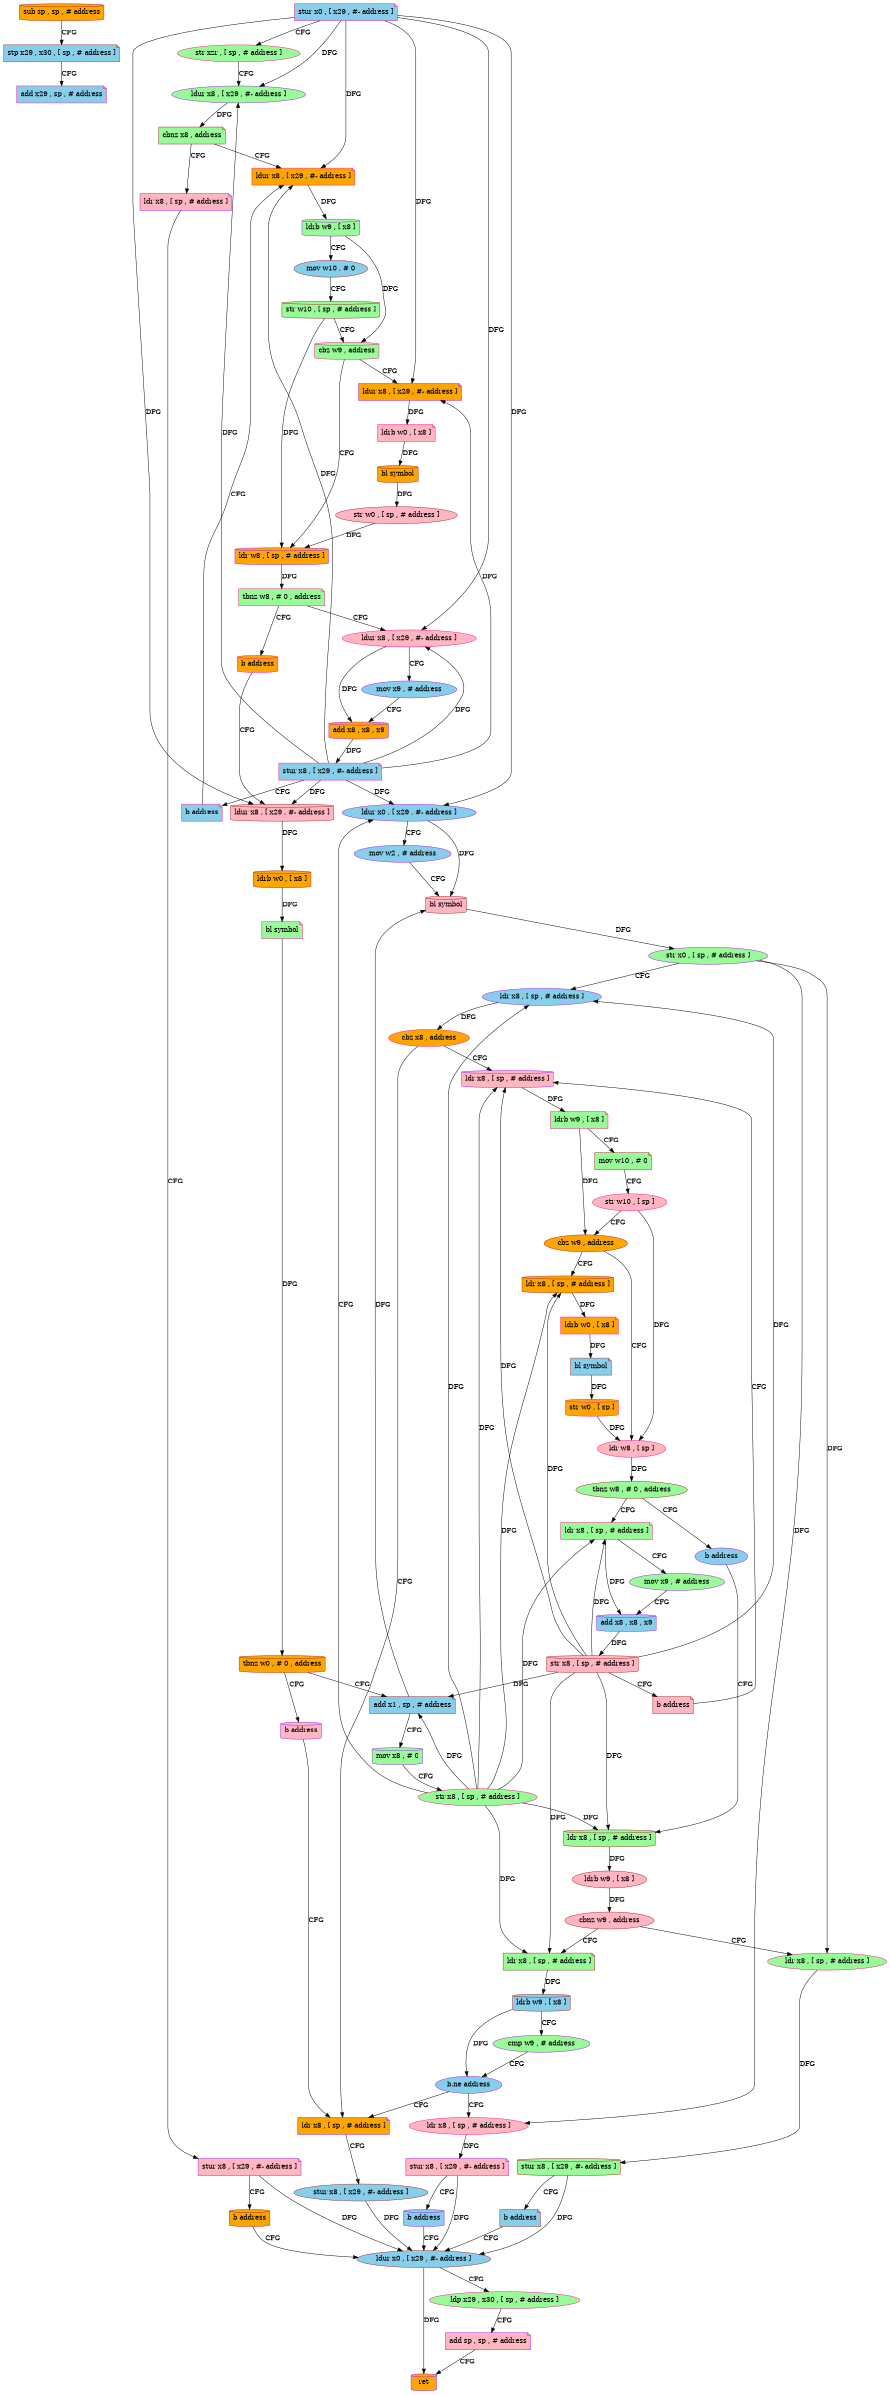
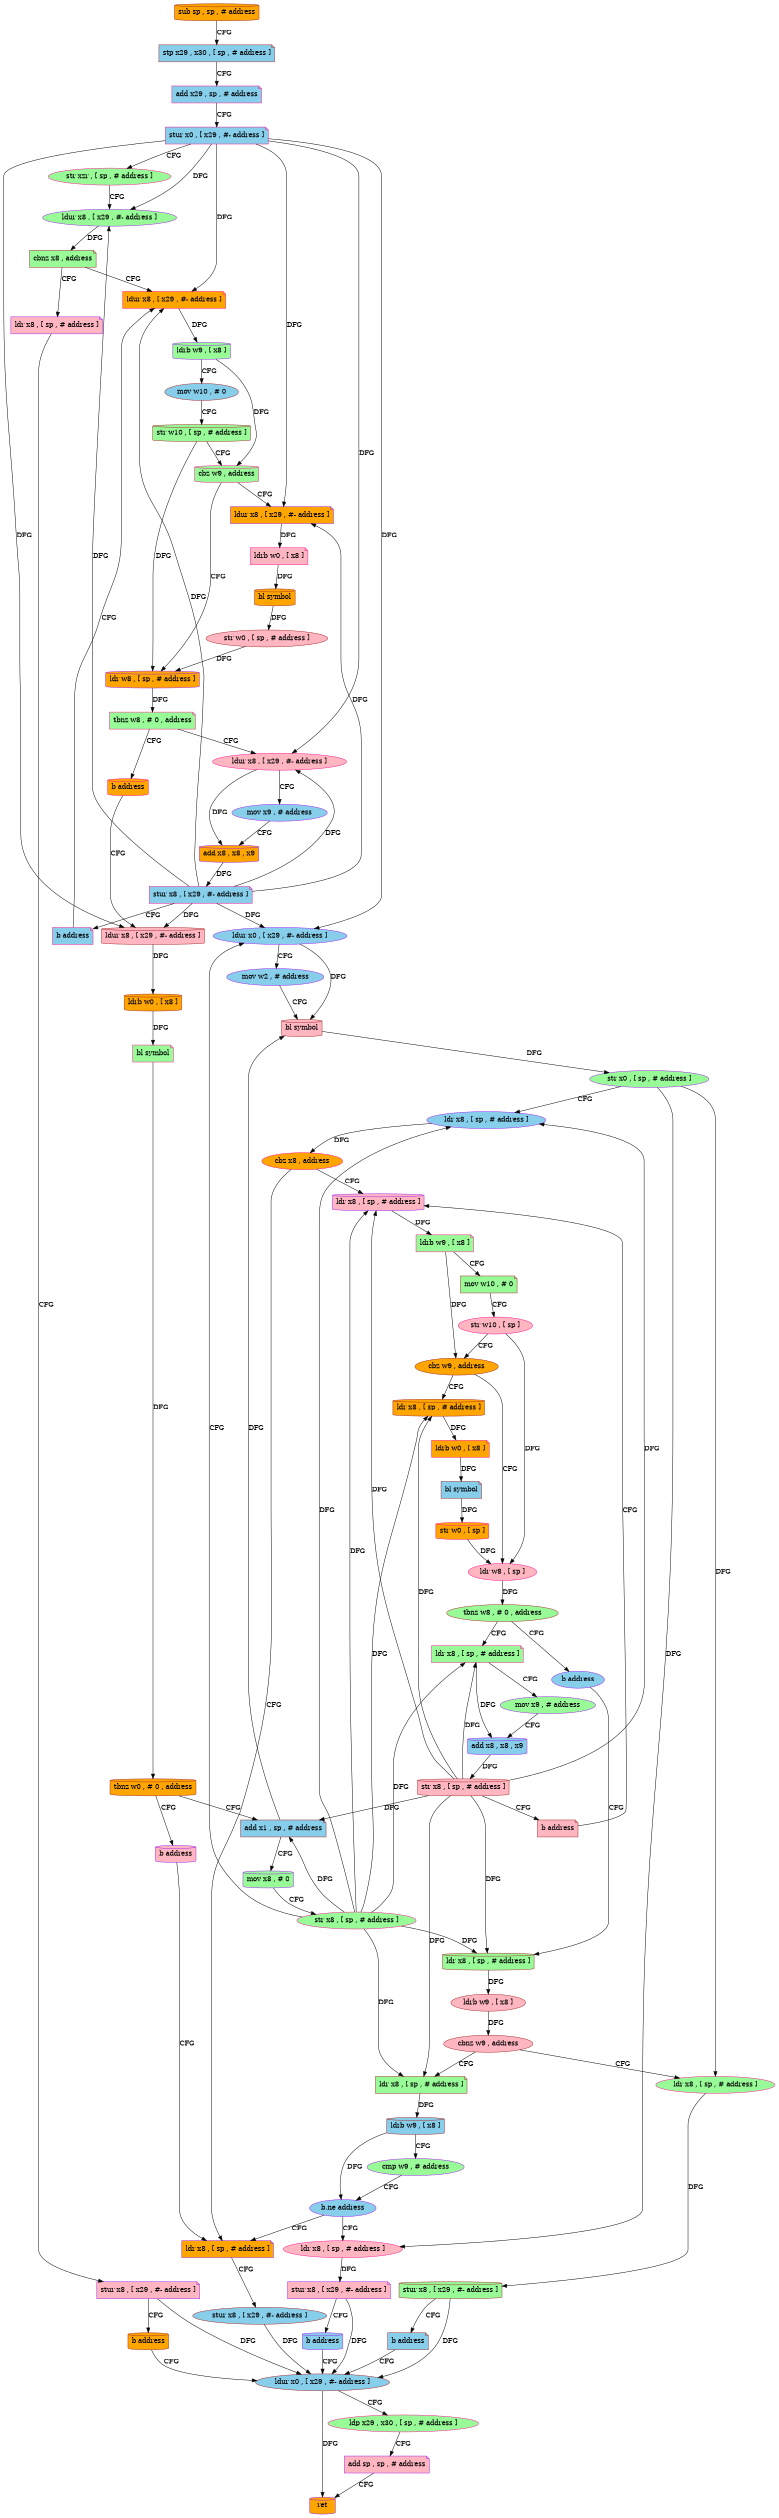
edge "add x29 , sp , # address" -> "stur x0 , [ x29 , #- address ]": added, label "CFG"
